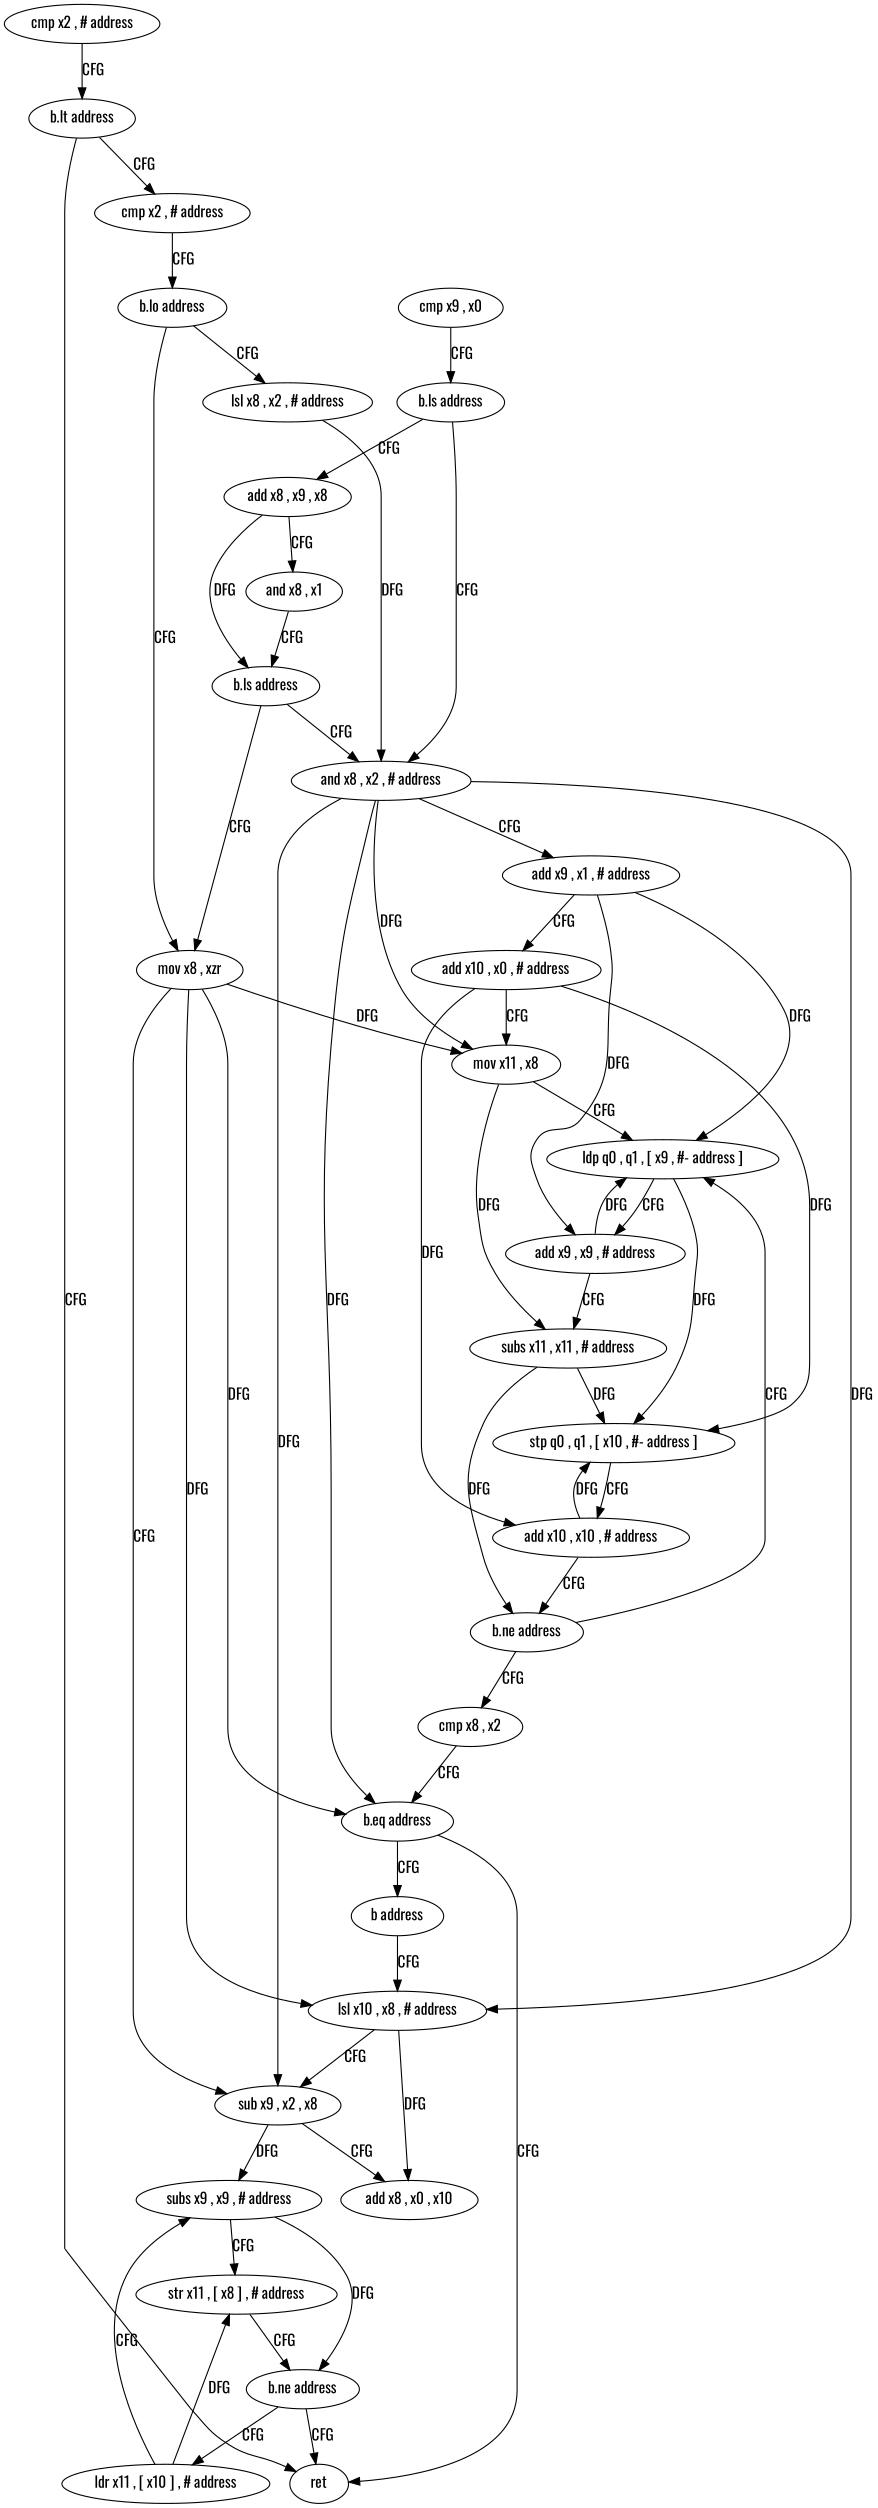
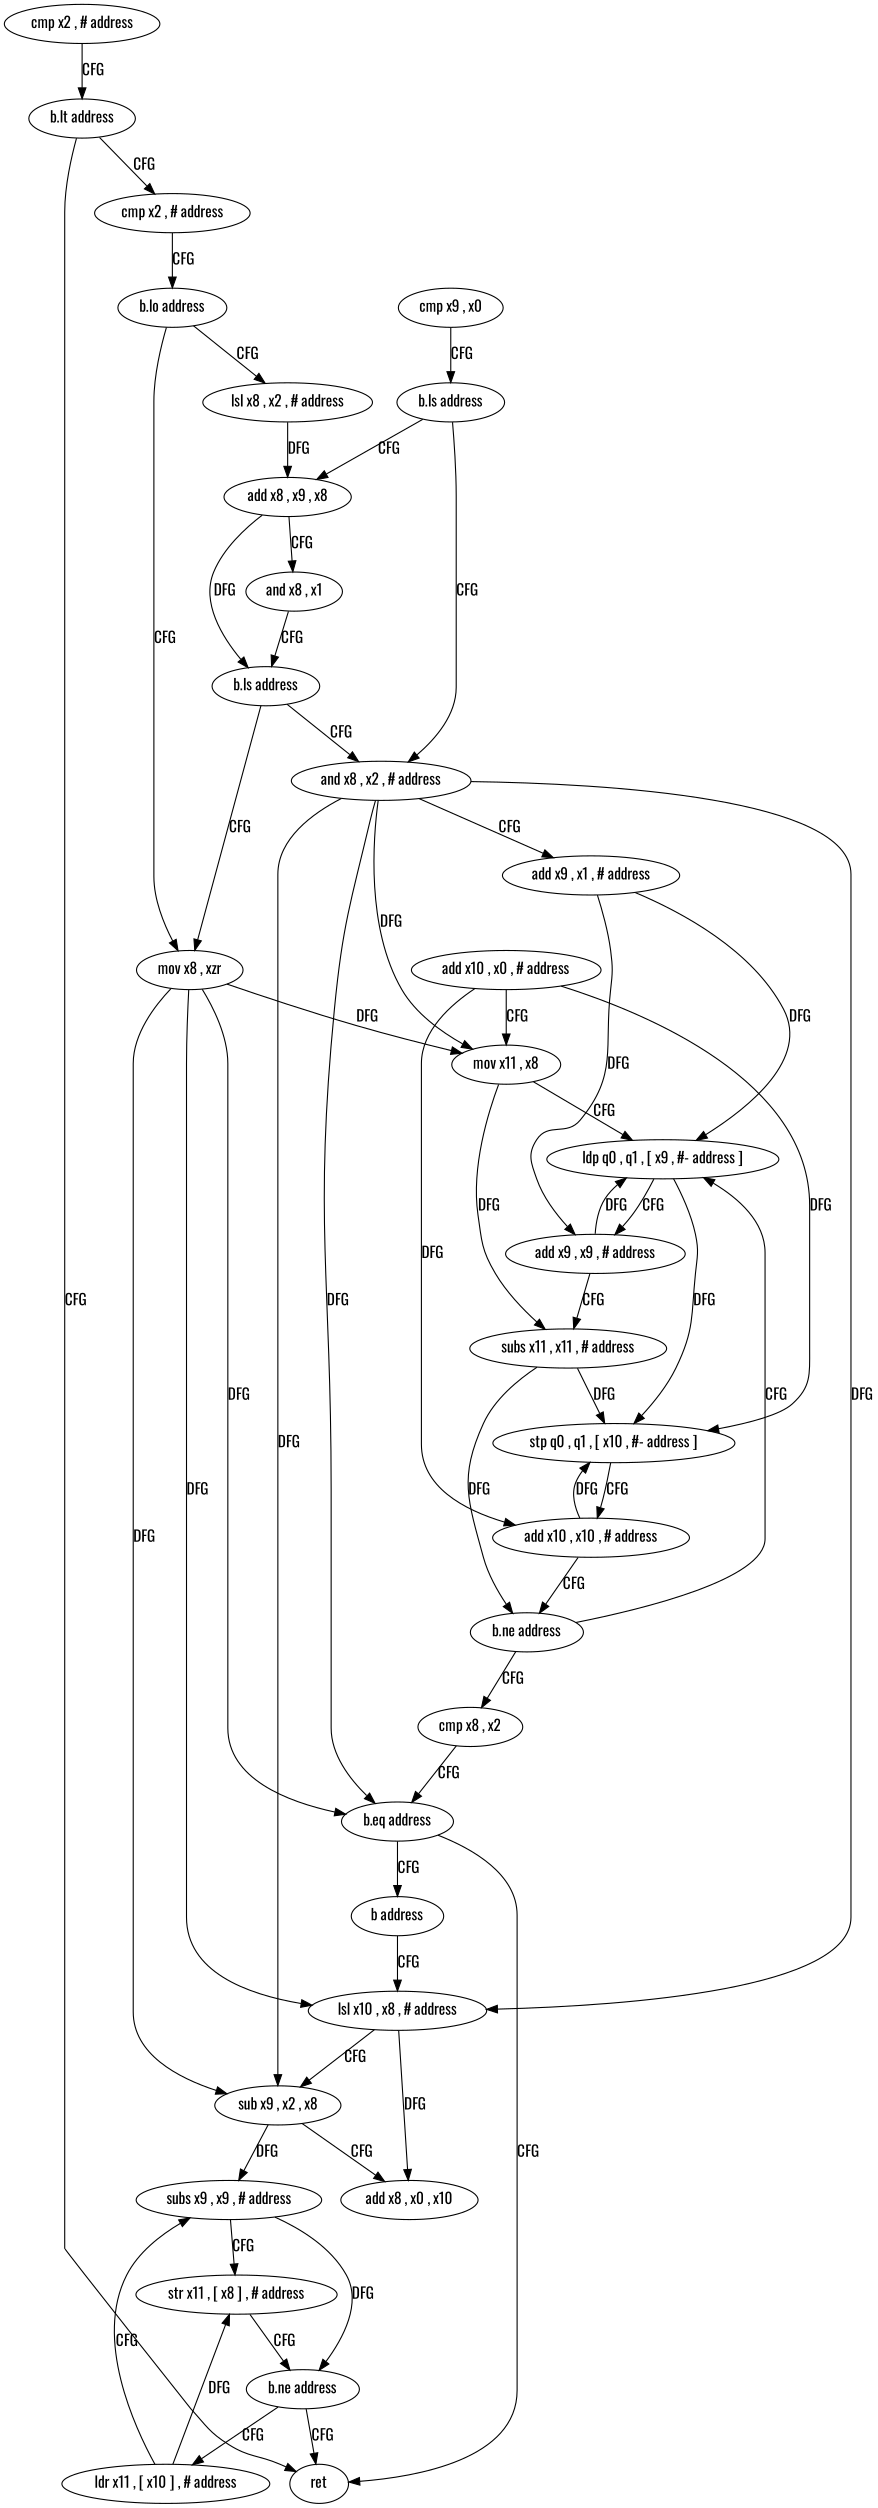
edge "lsl x8 , x2 , # address" -> "and x8 , x2 , # address": now "lsl x8 , x2 , # address" -> "add x8 , x9 , x8"
edge "add x9 , x1 , # address" -> "add x10 , x0 , # address": removed, label "CFG"
edge "mov x8 , xzr" -> "sub x9 , x2 , x8": label "CFG" -> "DFG"
